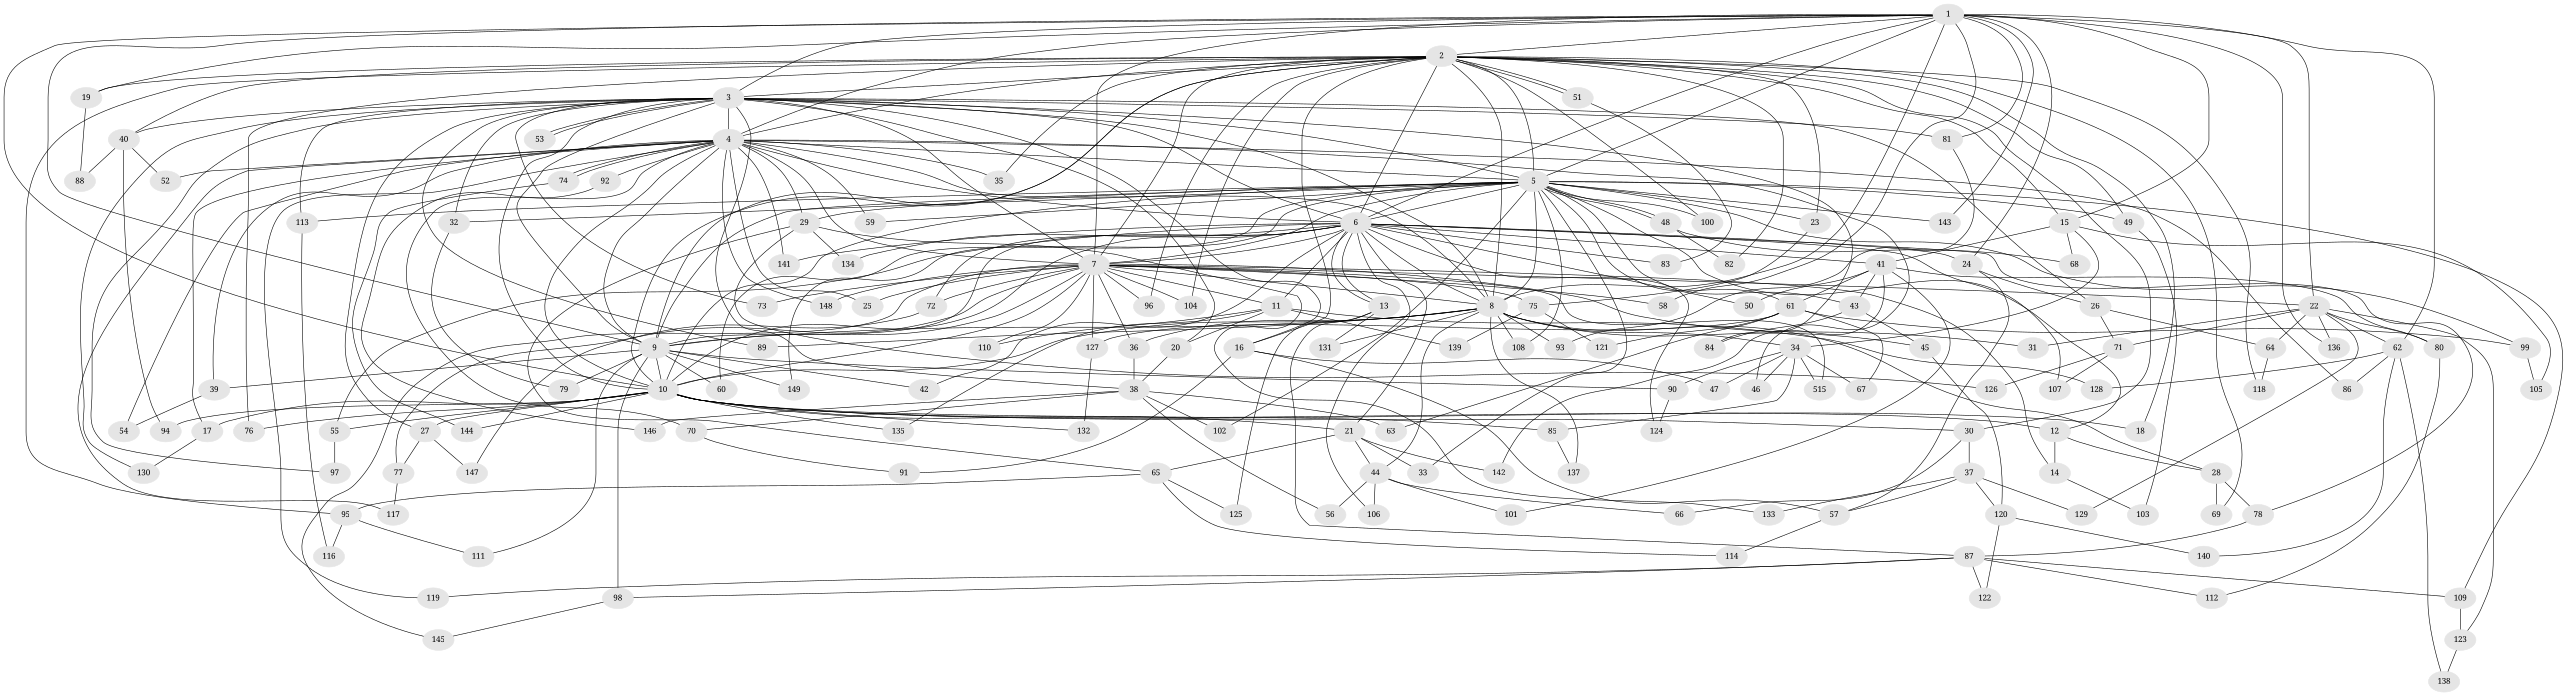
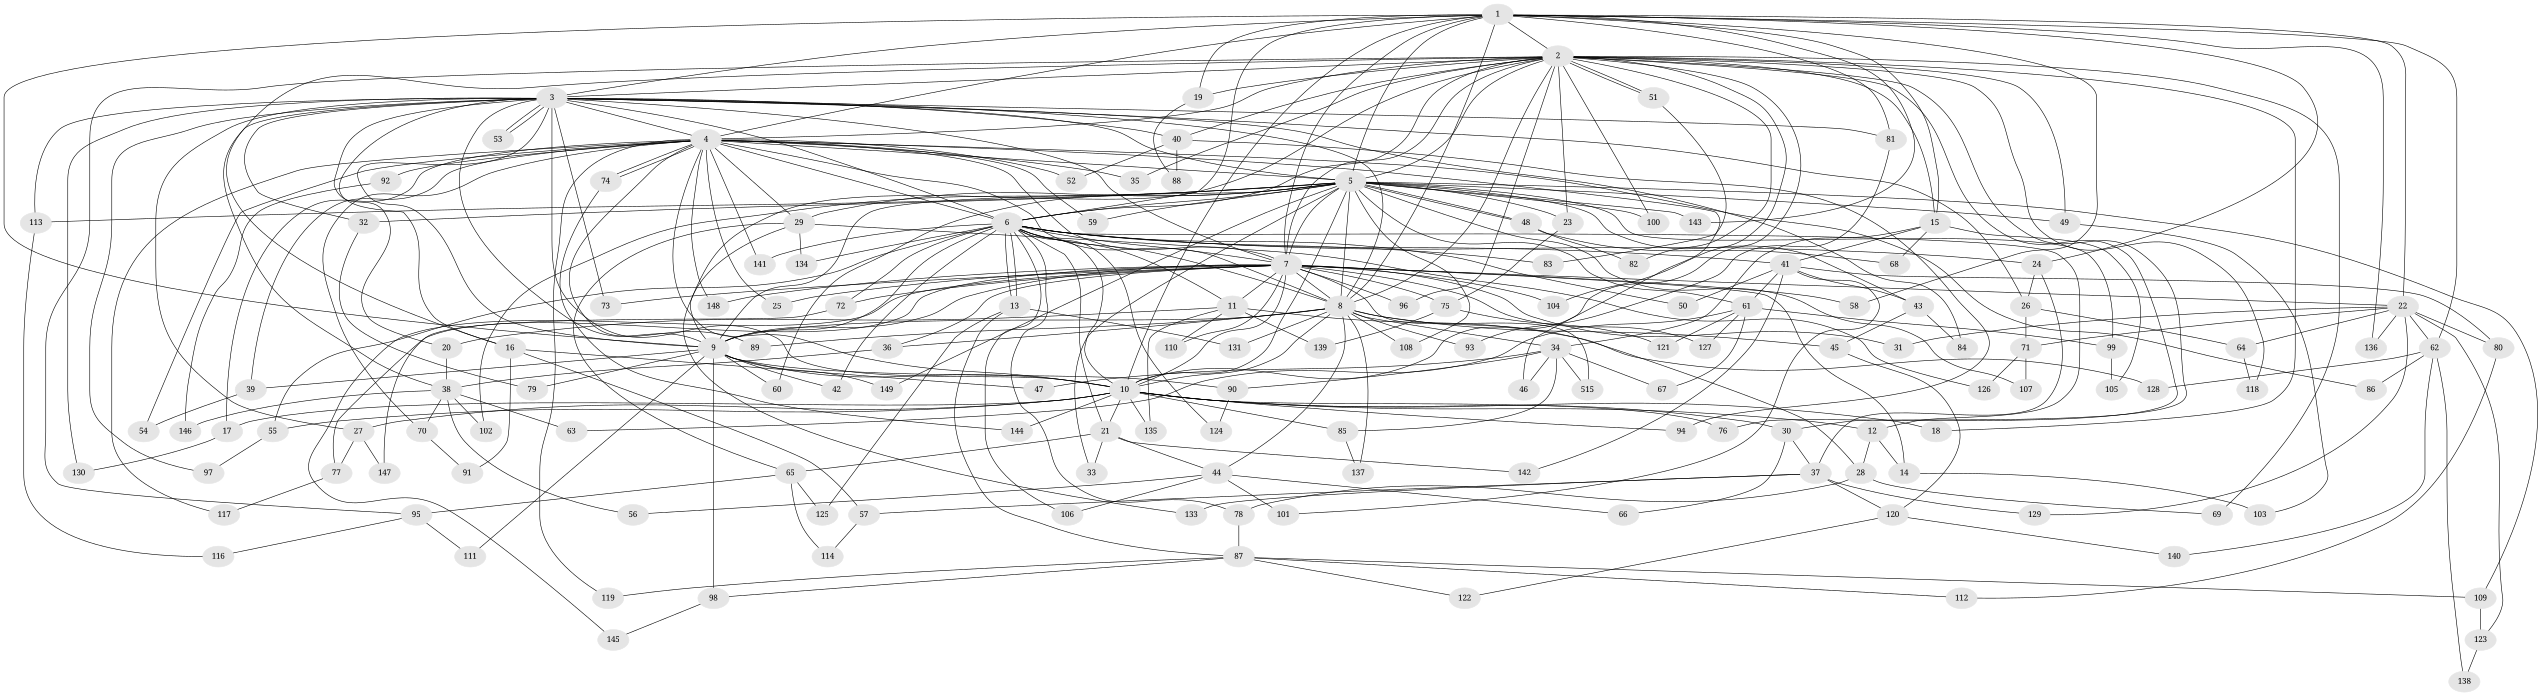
edge "24" -- "57": now "24" -- "37"
node "132": removed
